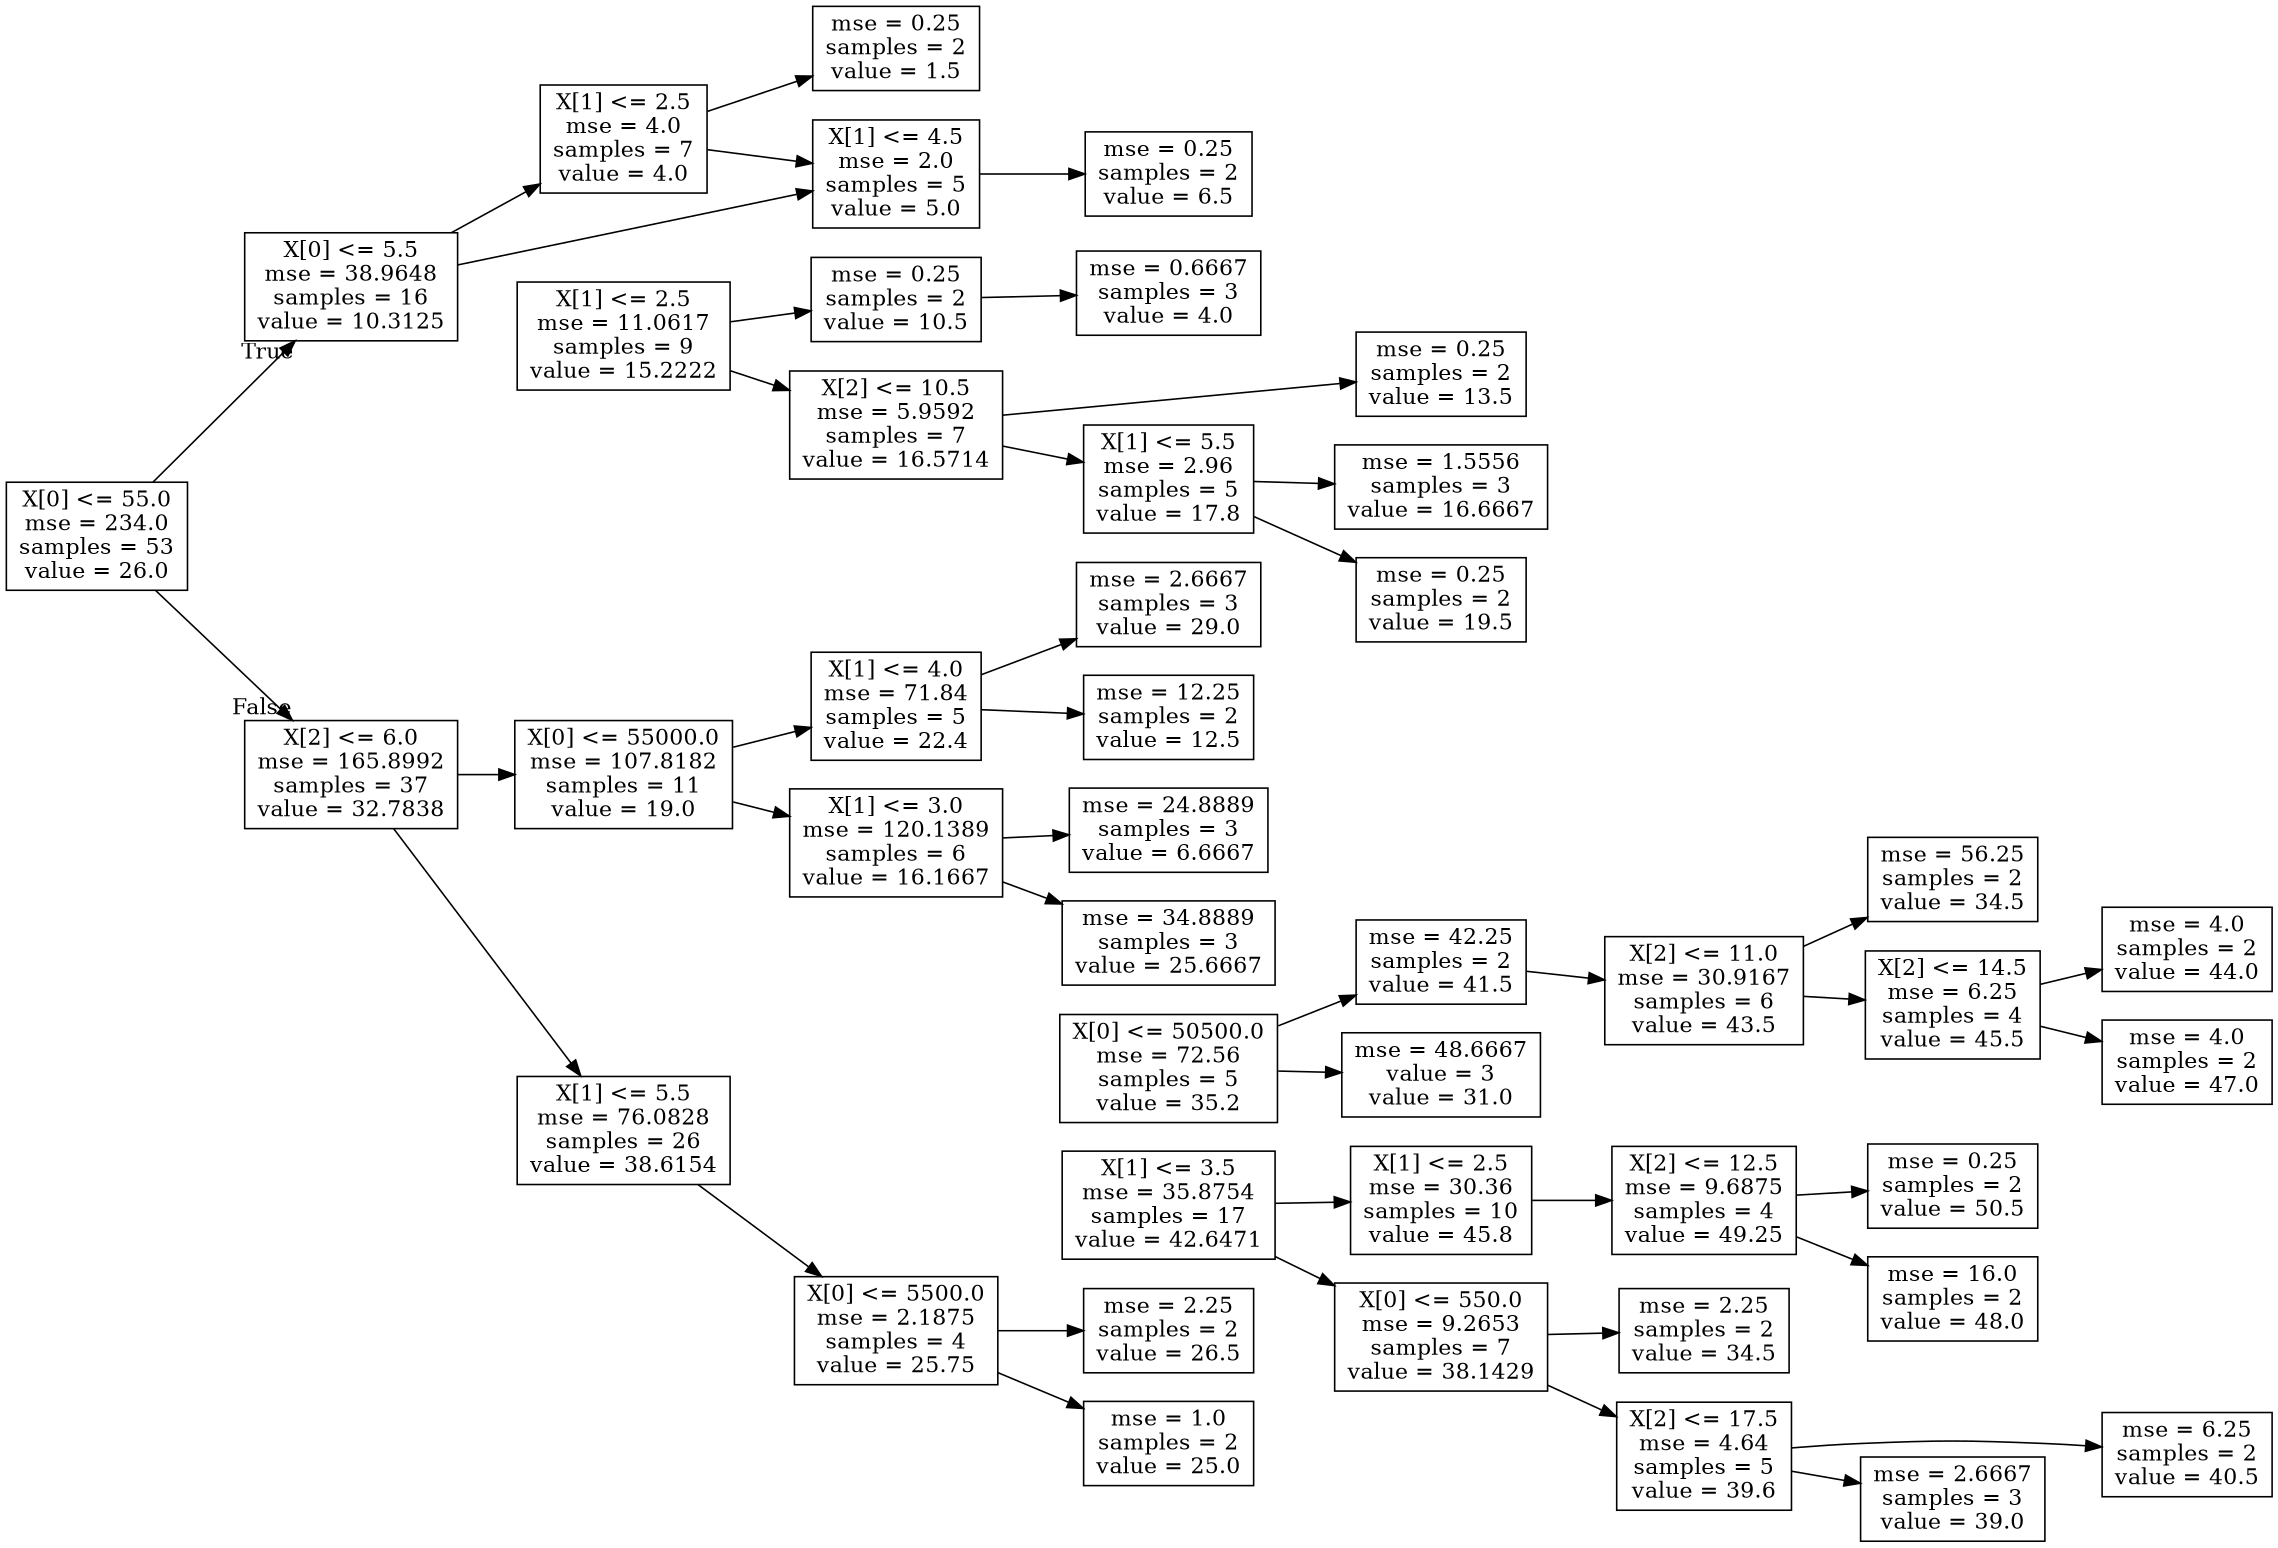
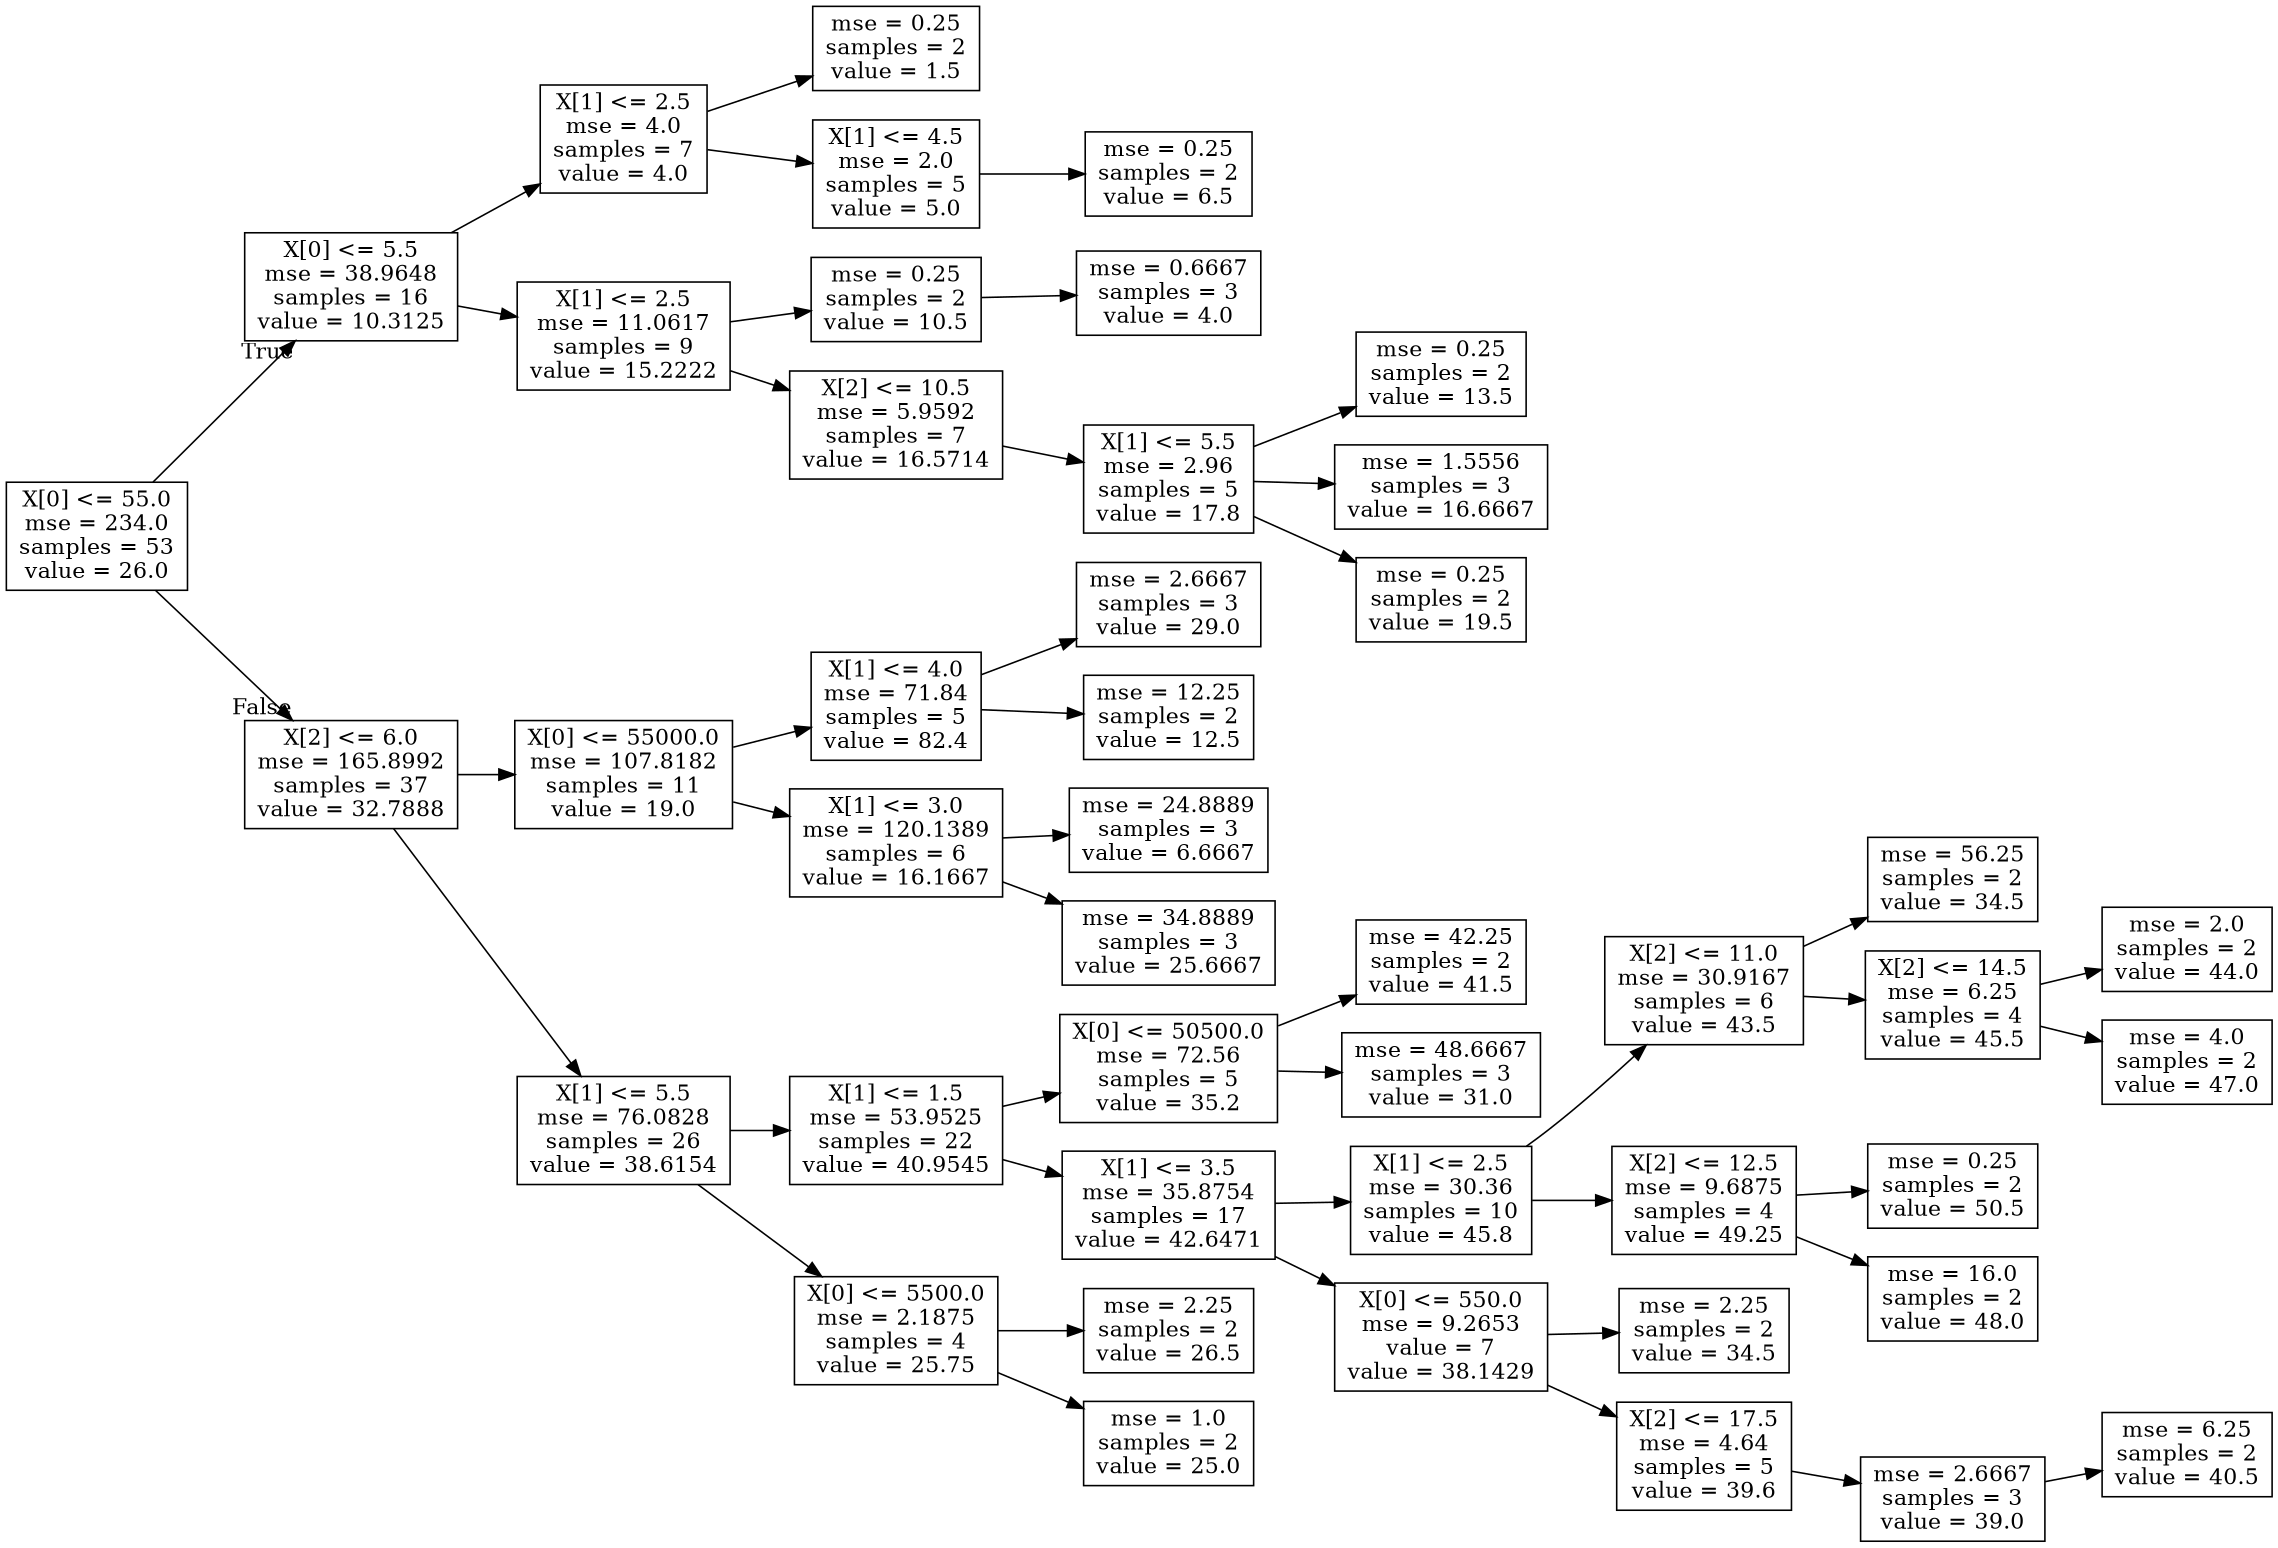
edge "X[0] <= 5.5 mse = 38.9648 samples = 16 value = 10.3125" -> "X[1] <= 4.5 mse = 2.0 samples = 5 value = 5.0": now "X[0] <= 5.5 mse = 38.9648 samples = 16 value = 10.3125" -> "X[1] <= 2.5 mse = 11.0617 samples = 9 value = 15.2222"
edge "X[2] <= 10.5 mse = 5.9592 samples = 7 value = 16.5714" -> "mse = 0.25 samples = 2 value = 13.5": now "X[1] <= 5.5 mse = 2.96 samples = 5 value = 17.8" -> "mse = 0.25 samples = 2 value = 13.5"
node "X[1] <= 4.0 mse = 71.84 samples = 5 value = 22.4": label "X[1] <= 4.0 mse = 71.84 samples = 5 value = 22.4" -> "X[1] <= 4.0 mse = 71.84 samples = 5 value = 82.4"
node "X[2] <= 6.0 mse = 165.8992 samples = 37 value = 32.7838": label "X[2] <= 6.0 mse = 165.8992 samples = 37 value = 32.7838" -> "X[2] <= 6.0 mse = 165.8992 samples = 37 value = 32.7888"
node "mse = 4.0 samples = 2 value = 44.0": label "mse = 4.0 samples = 2 value = 44.0" -> "mse = 2.0 samples = 2 value = 44.0"
edge "mse = 42.25 samples = 2 value = 41.5" -> "X[2] <= 11.0 mse = 30.9167 samples = 6 value = 43.5": now "X[1] <= 2.5 mse = 30.36 samples = 10 value = 45.8" -> "X[2] <= 11.0 mse = 30.9167 samples = 6 value = 43.5"
node "mse = 48.6667 value = 3 value = 31.0": label "mse = 48.6667 value = 3 value = 31.0" -> "mse = 48.6667 samples = 3 value = 31.0"
node "X[1] <= 1.5 mse = 53.9525 samples = 22 value = 40.9545": added
node "X[0] <= 550.0 mse = 9.2653 samples = 7 value = 38.1429": label "X[0] <= 550.0 mse = 9.2653 samples = 7 value = 38.1429" -> "X[0] <= 550.0 mse = 9.2653 value = 7 value = 38.1429"
edge "X[2] <= 17.5 mse = 4.64 samples = 5 value = 39.6" -> "mse = 6.25 samples = 2 value = 40.5": now "mse = 2.6667 samples = 3 value = 39.0" -> "mse = 6.25 samples = 2 value = 40.5"
